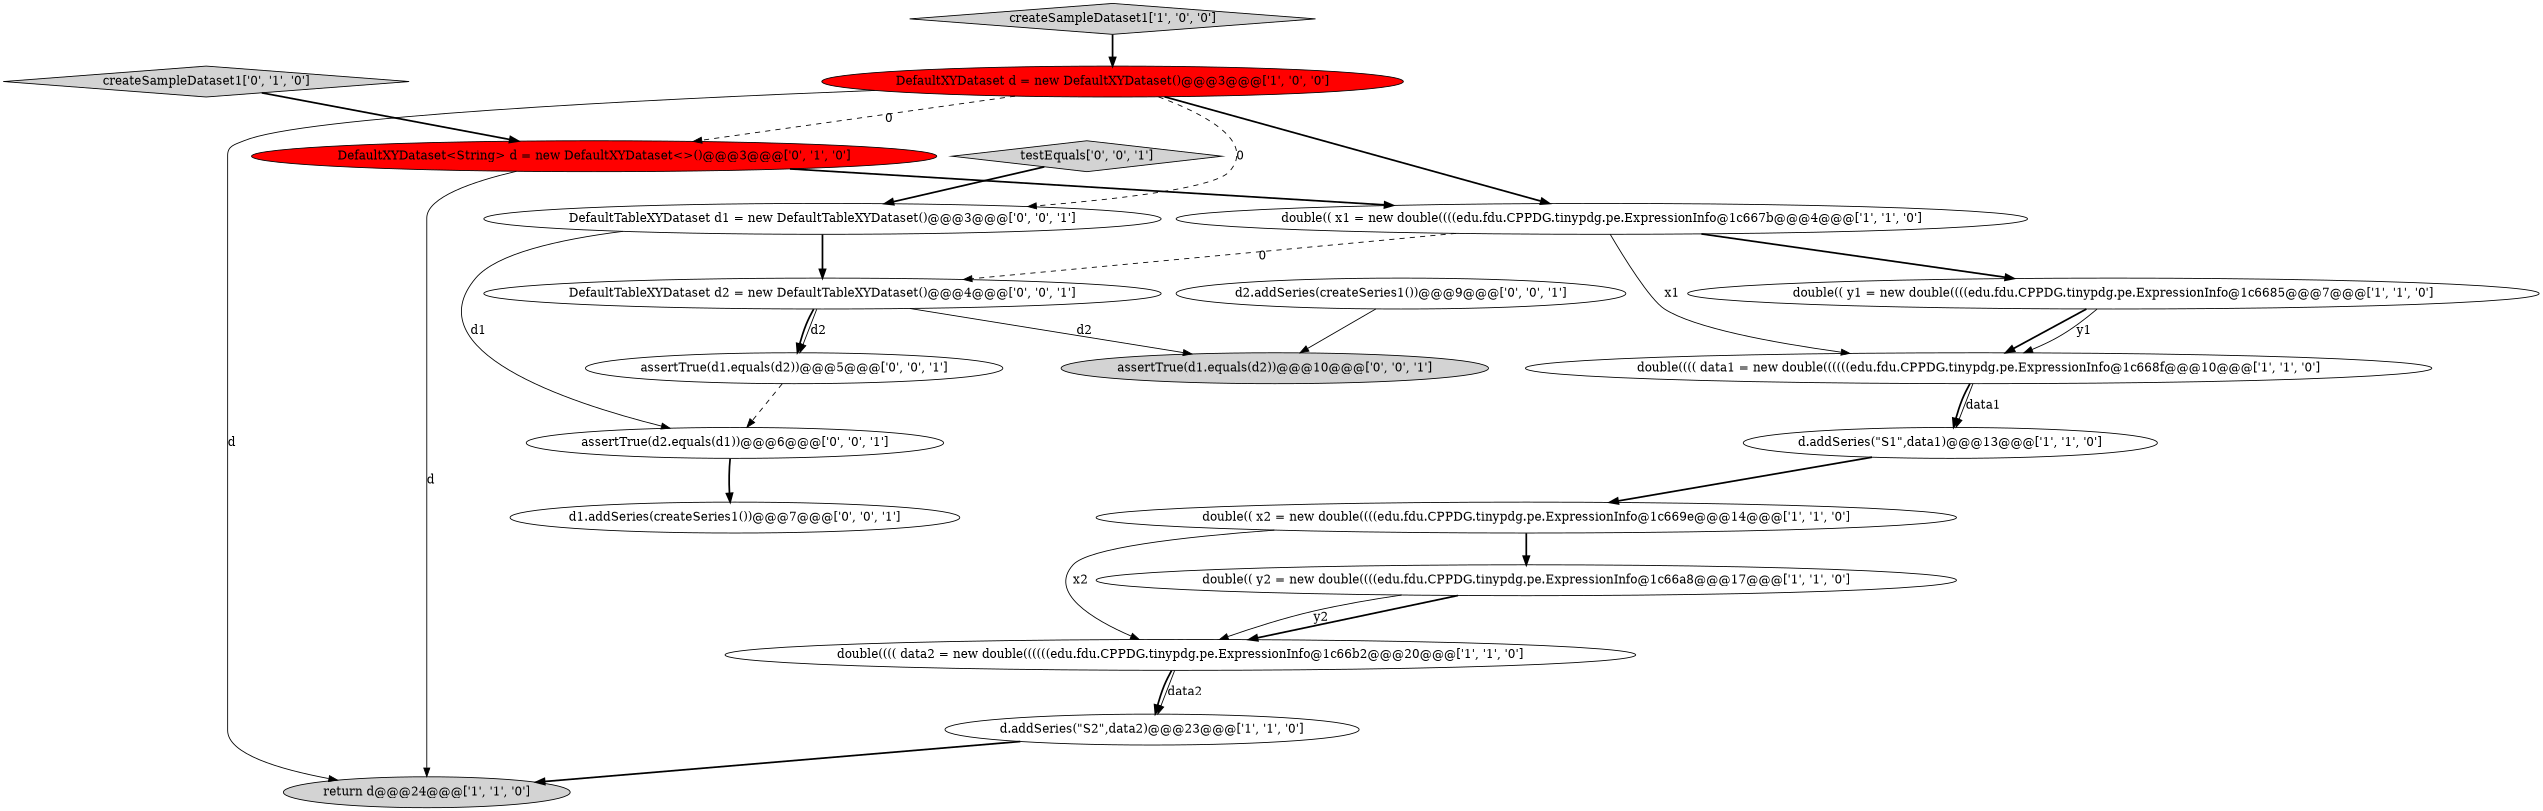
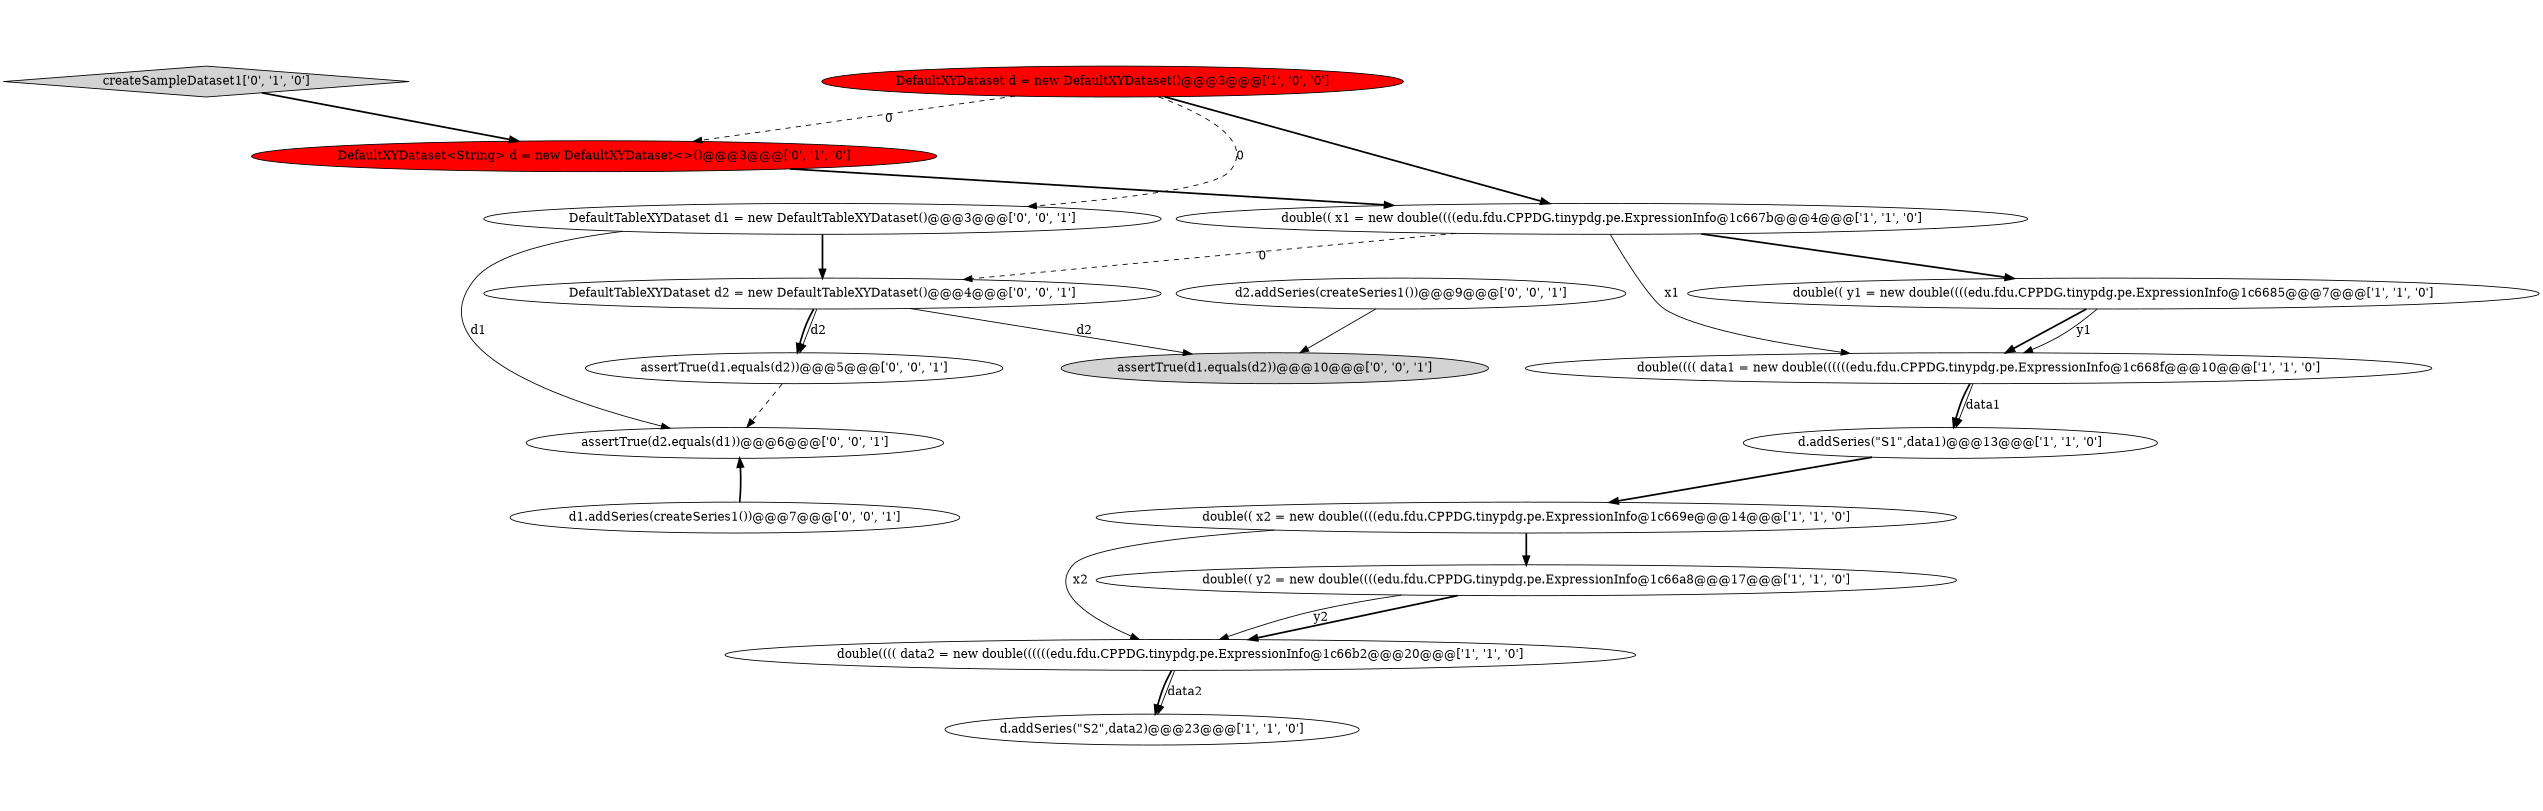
node "createSampleDataset1['1', '0', '0']": removed
node "testEquals['0', '0', '1']": removed
edge "assertTrue(d2.equals(d1))@@@6@@@['0', '0', '1']" -> "d1.addSeries(createSeries1())@@@7@@@['0', '0', '1']": reversed
node "return d@@@24@@@['1', '1', '0']": removed
